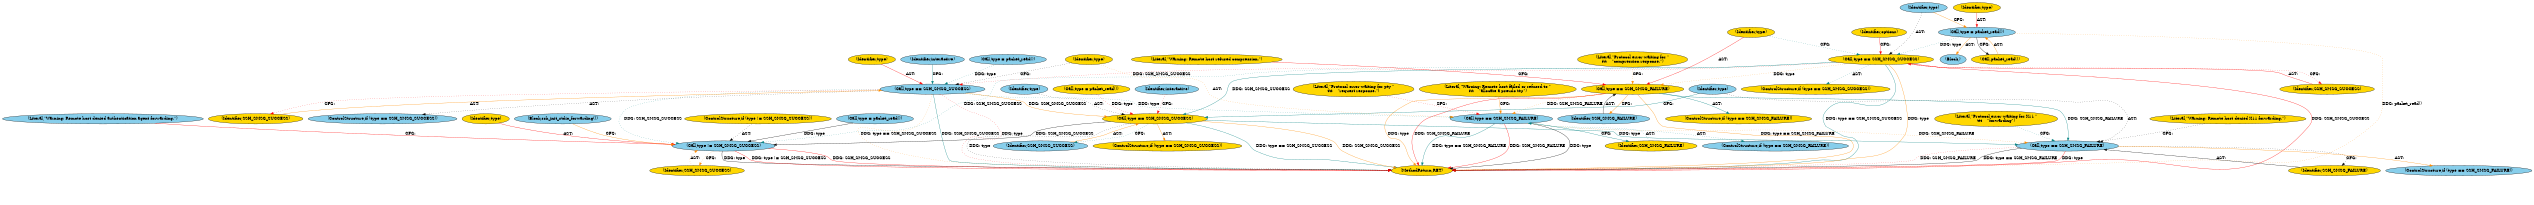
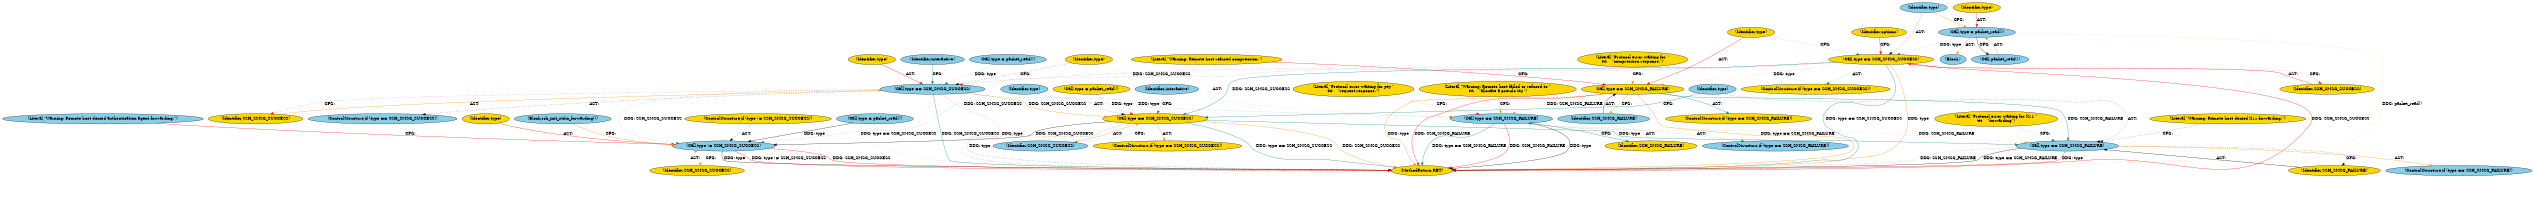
node "(Call,packet_read())": fillcolor gold -> skyblue
